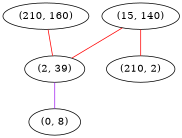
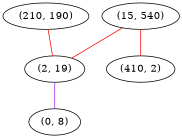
node "(210, 160)": label "(210, 160)" -> "(210, 190)"
node "(15, 140)": label "(15, 140)" -> "(15, 540)"
node "(2, 39)": label "(2, 39)" -> "(2, 19)"
node "(210, 2)": label "(210, 2)" -> "(410, 2)"
